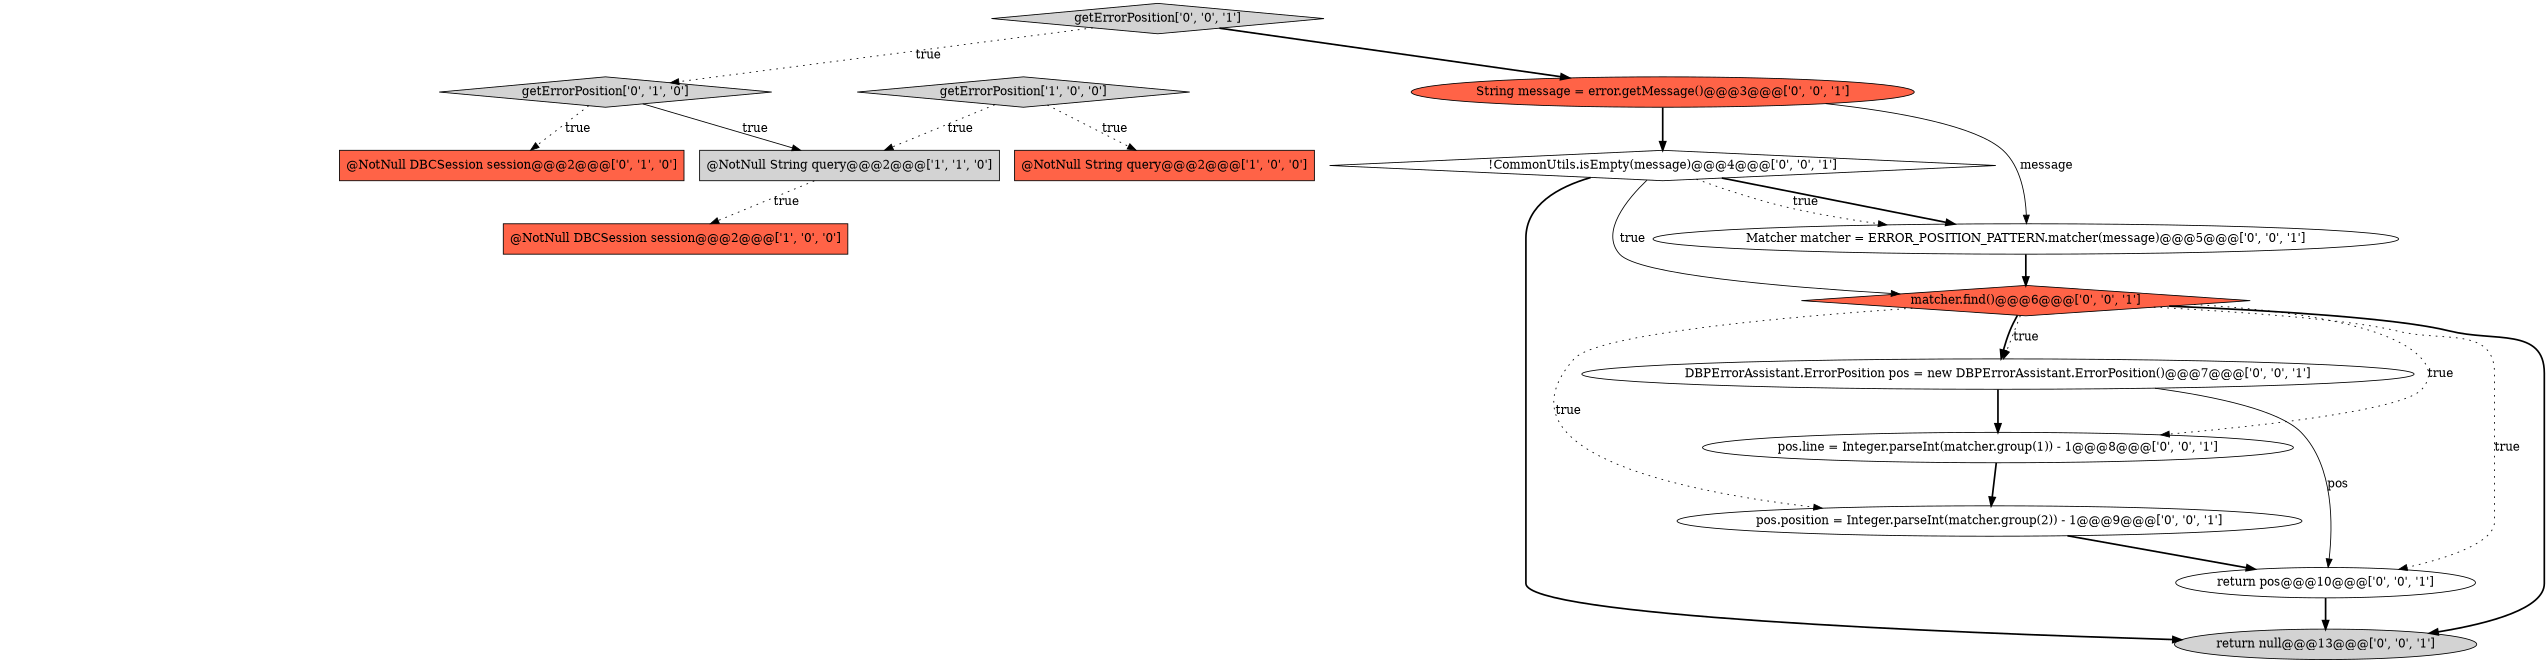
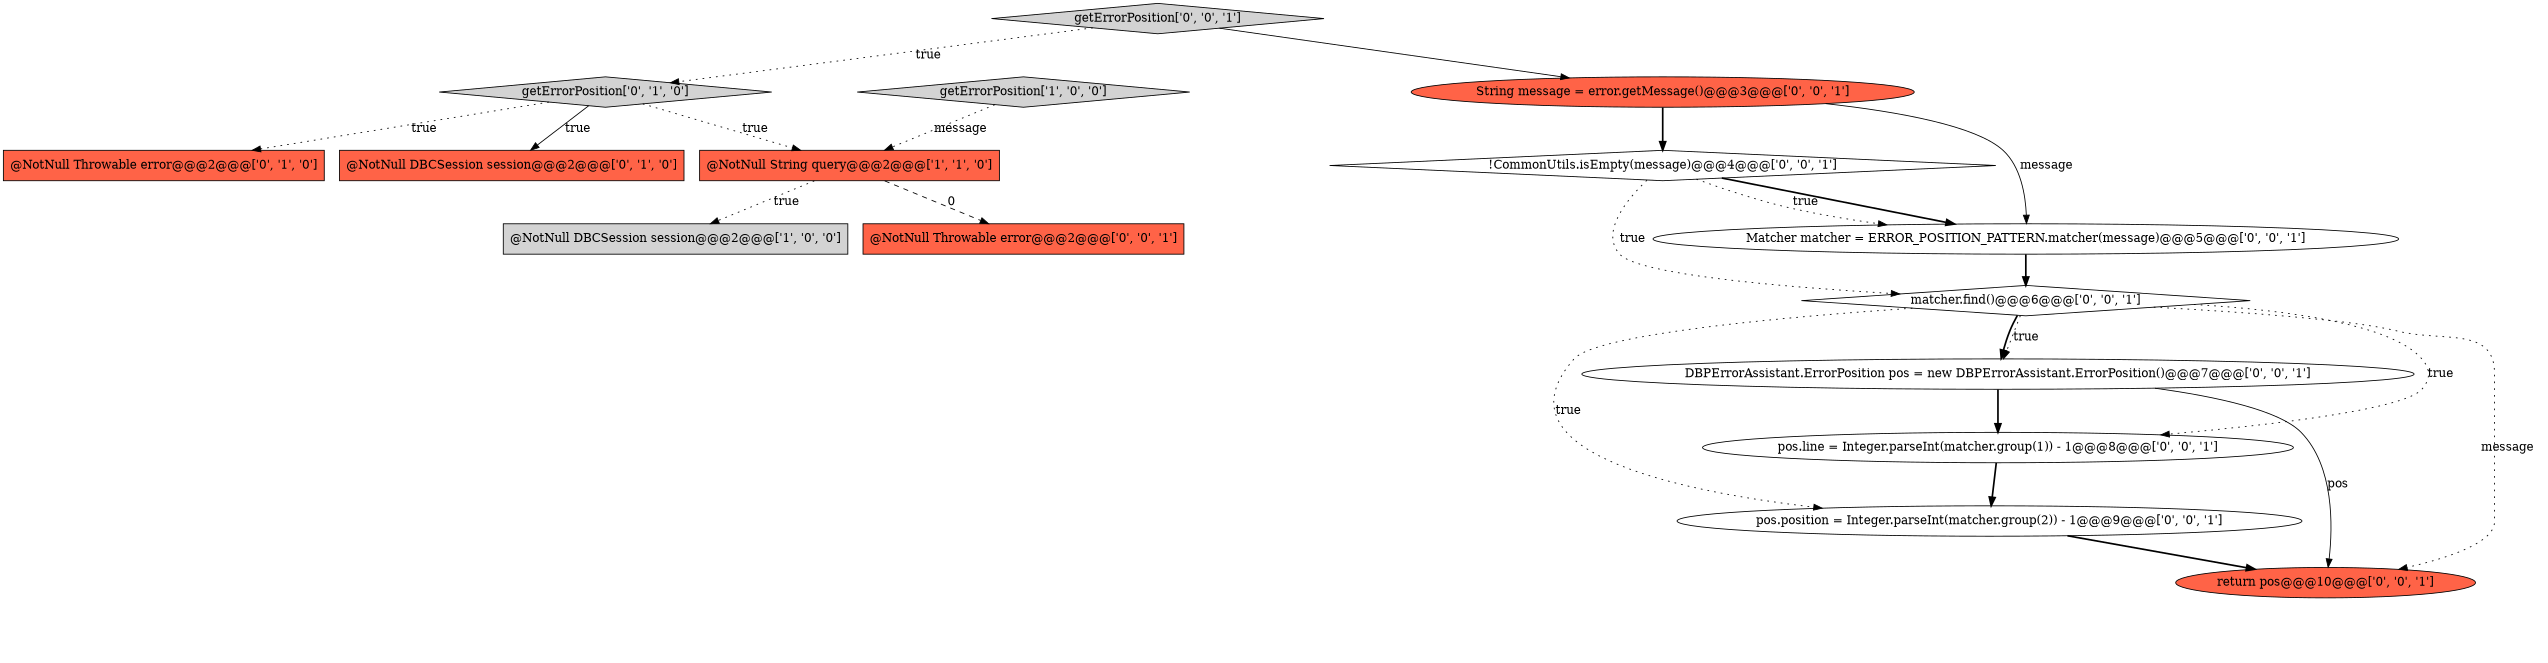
edge "getErrorPosition['0', '0', '1']" -> "String message = error.getMessage()@@@3@@@['0', '0', '1']": style bold -> solid
edge "getErrorPosition['0', '1', '0']" -> "@NotNull DBCSession session@@@2@@@['0', '1', '0']": style dotted -> solid
edge "getErrorPosition['0', '1', '0']" -> "@NotNull String query@@@2@@@['1', '1', '0']": style solid -> dotted
edge "getErrorPosition['1', '0', '0']" -> "@NotNull String query@@@2@@@['1', '1', '0']": label "true" -> "message"
node "@NotNull Throwable error@@@2@@@['0', '1', '0']": added
node "@NotNull String query@@@2@@@['1', '1', '0']": fillcolor lightgray -> tomato
node "@NotNull String query@@@2@@@['1', '0', '0']": removed
node "@NotNull DBCSession session@@@2@@@['1', '0', '0']": fillcolor tomato -> lightgray
node "@NotNull Throwable error@@@2@@@['0', '0', '1']": added
edge "!CommonUtils.isEmpty(message)@@@4@@@['0', '0', '1']" -> "matcher.find()@@@6@@@['0', '0', '1']": style solid -> dotted
node "matcher.find()@@@6@@@['0', '0', '1']": fillcolor tomato -> white
edge "matcher.find()@@@6@@@['0', '0', '1']" -> "return pos@@@10@@@['0', '0', '1']": label "true" -> "message"
node "return pos@@@10@@@['0', '0', '1']": fillcolor white -> tomato
node "return null@@@13@@@['0', '0', '1']": removed
